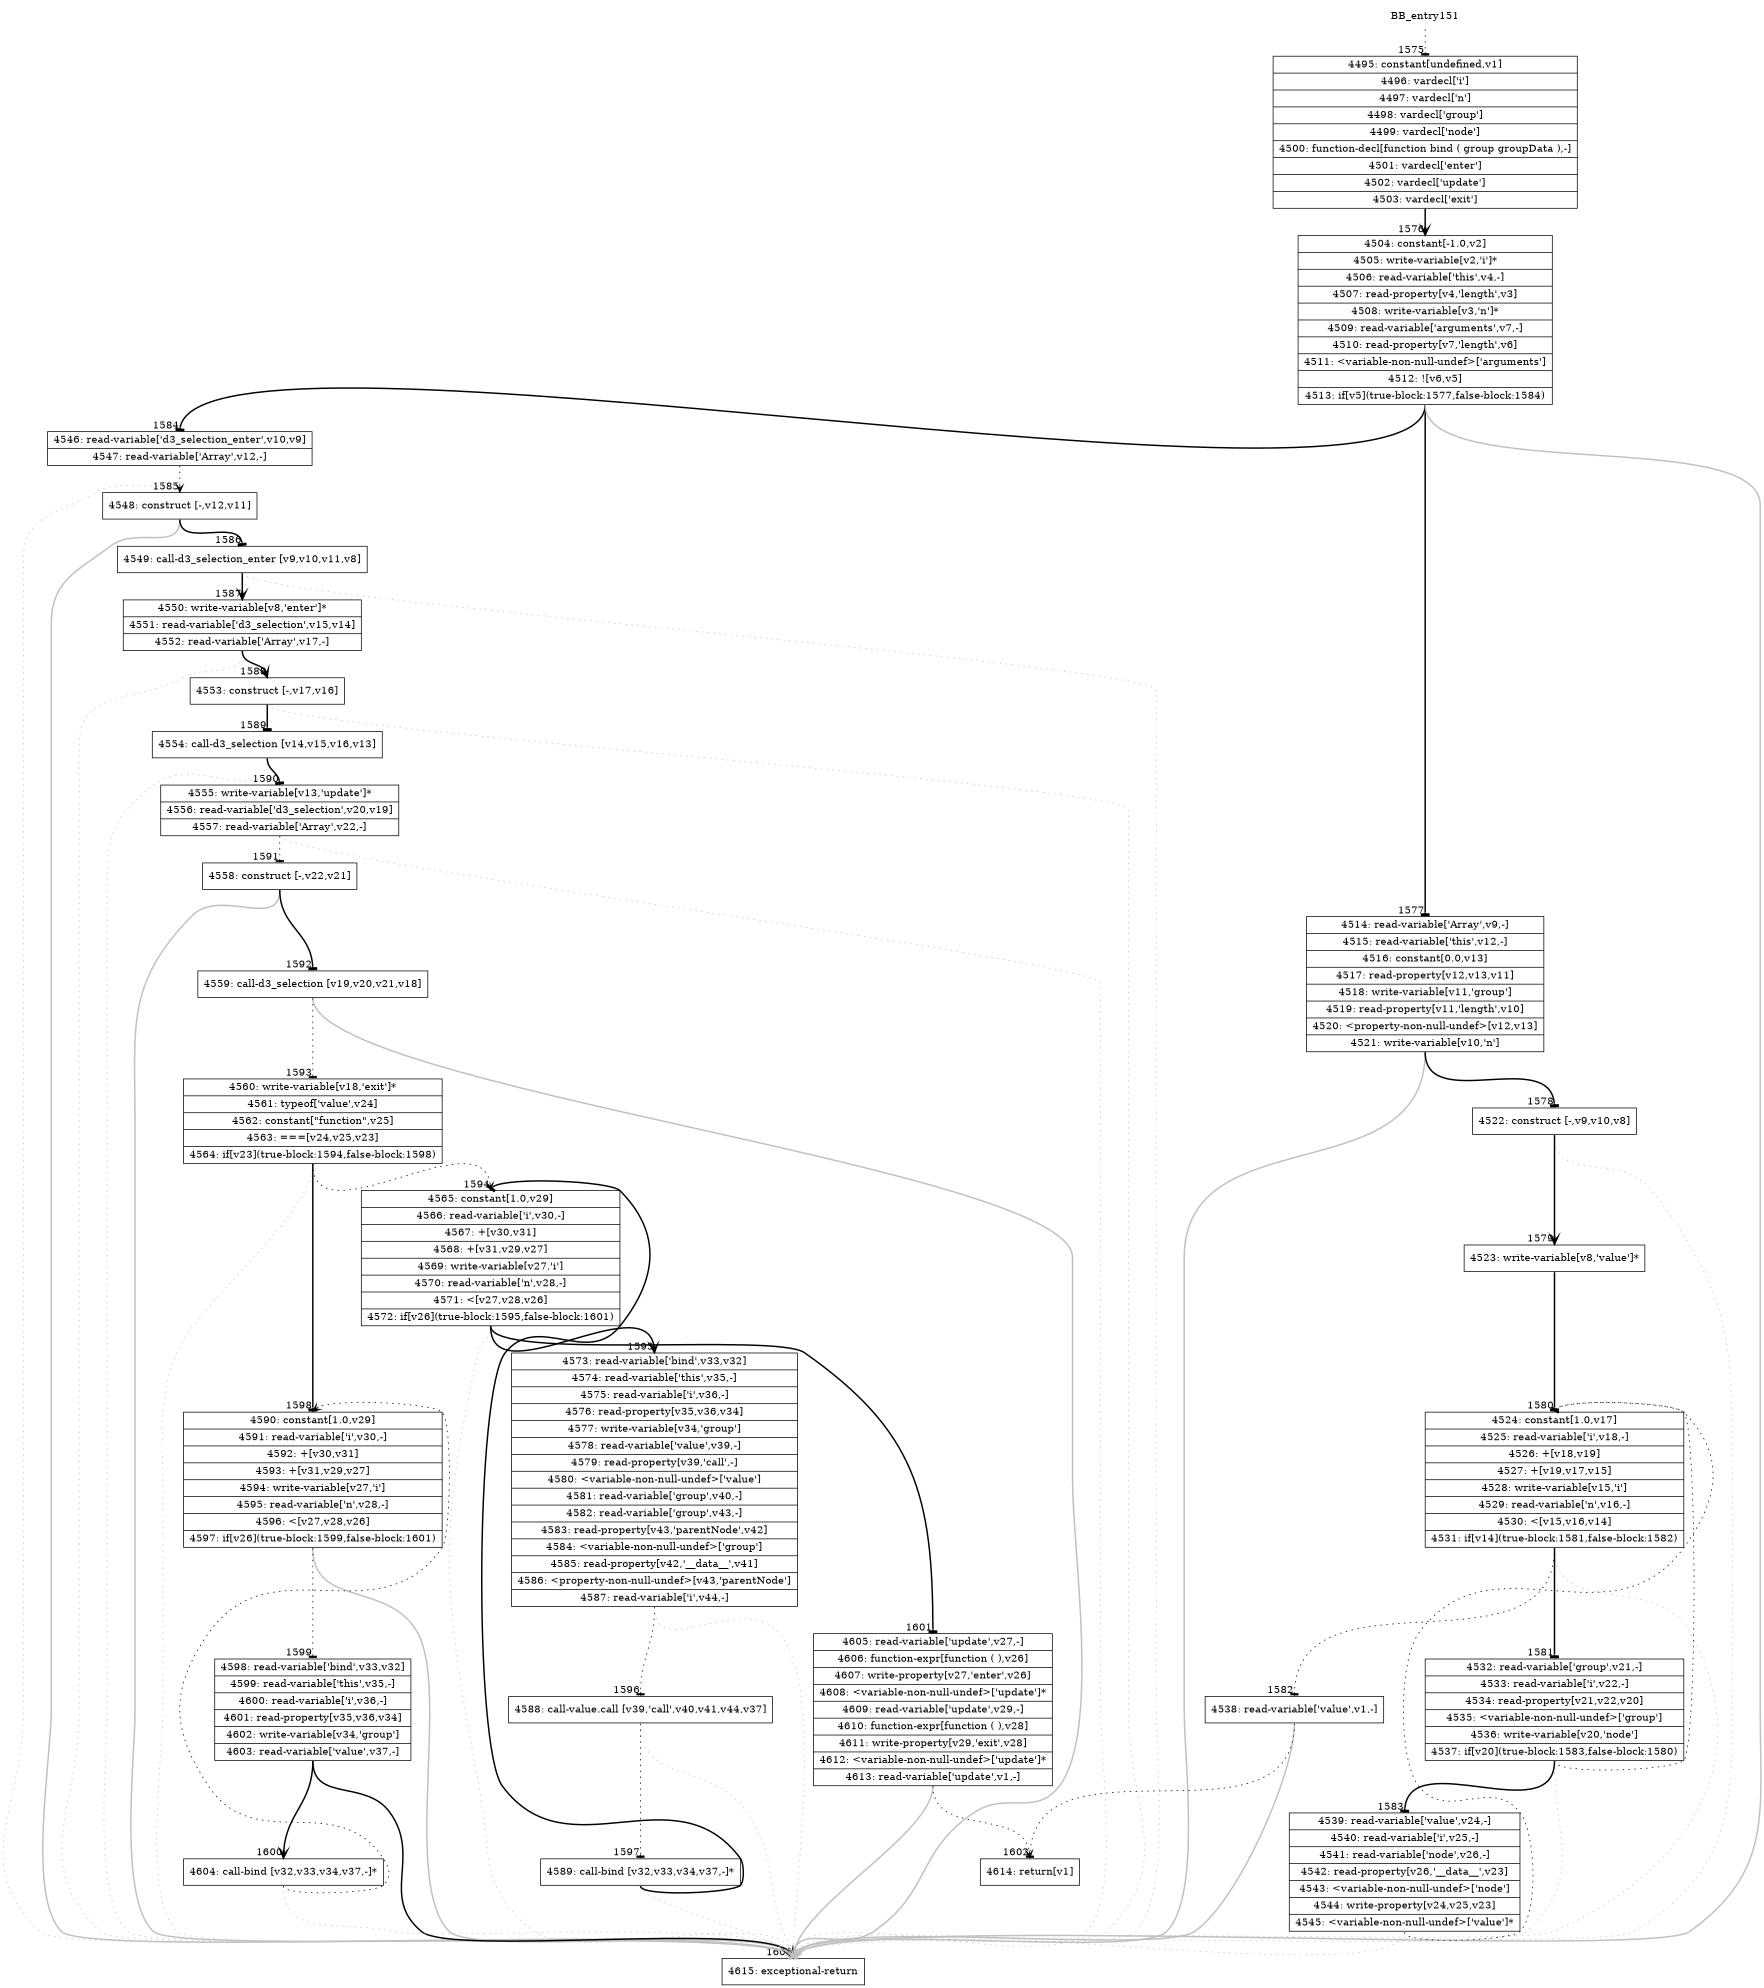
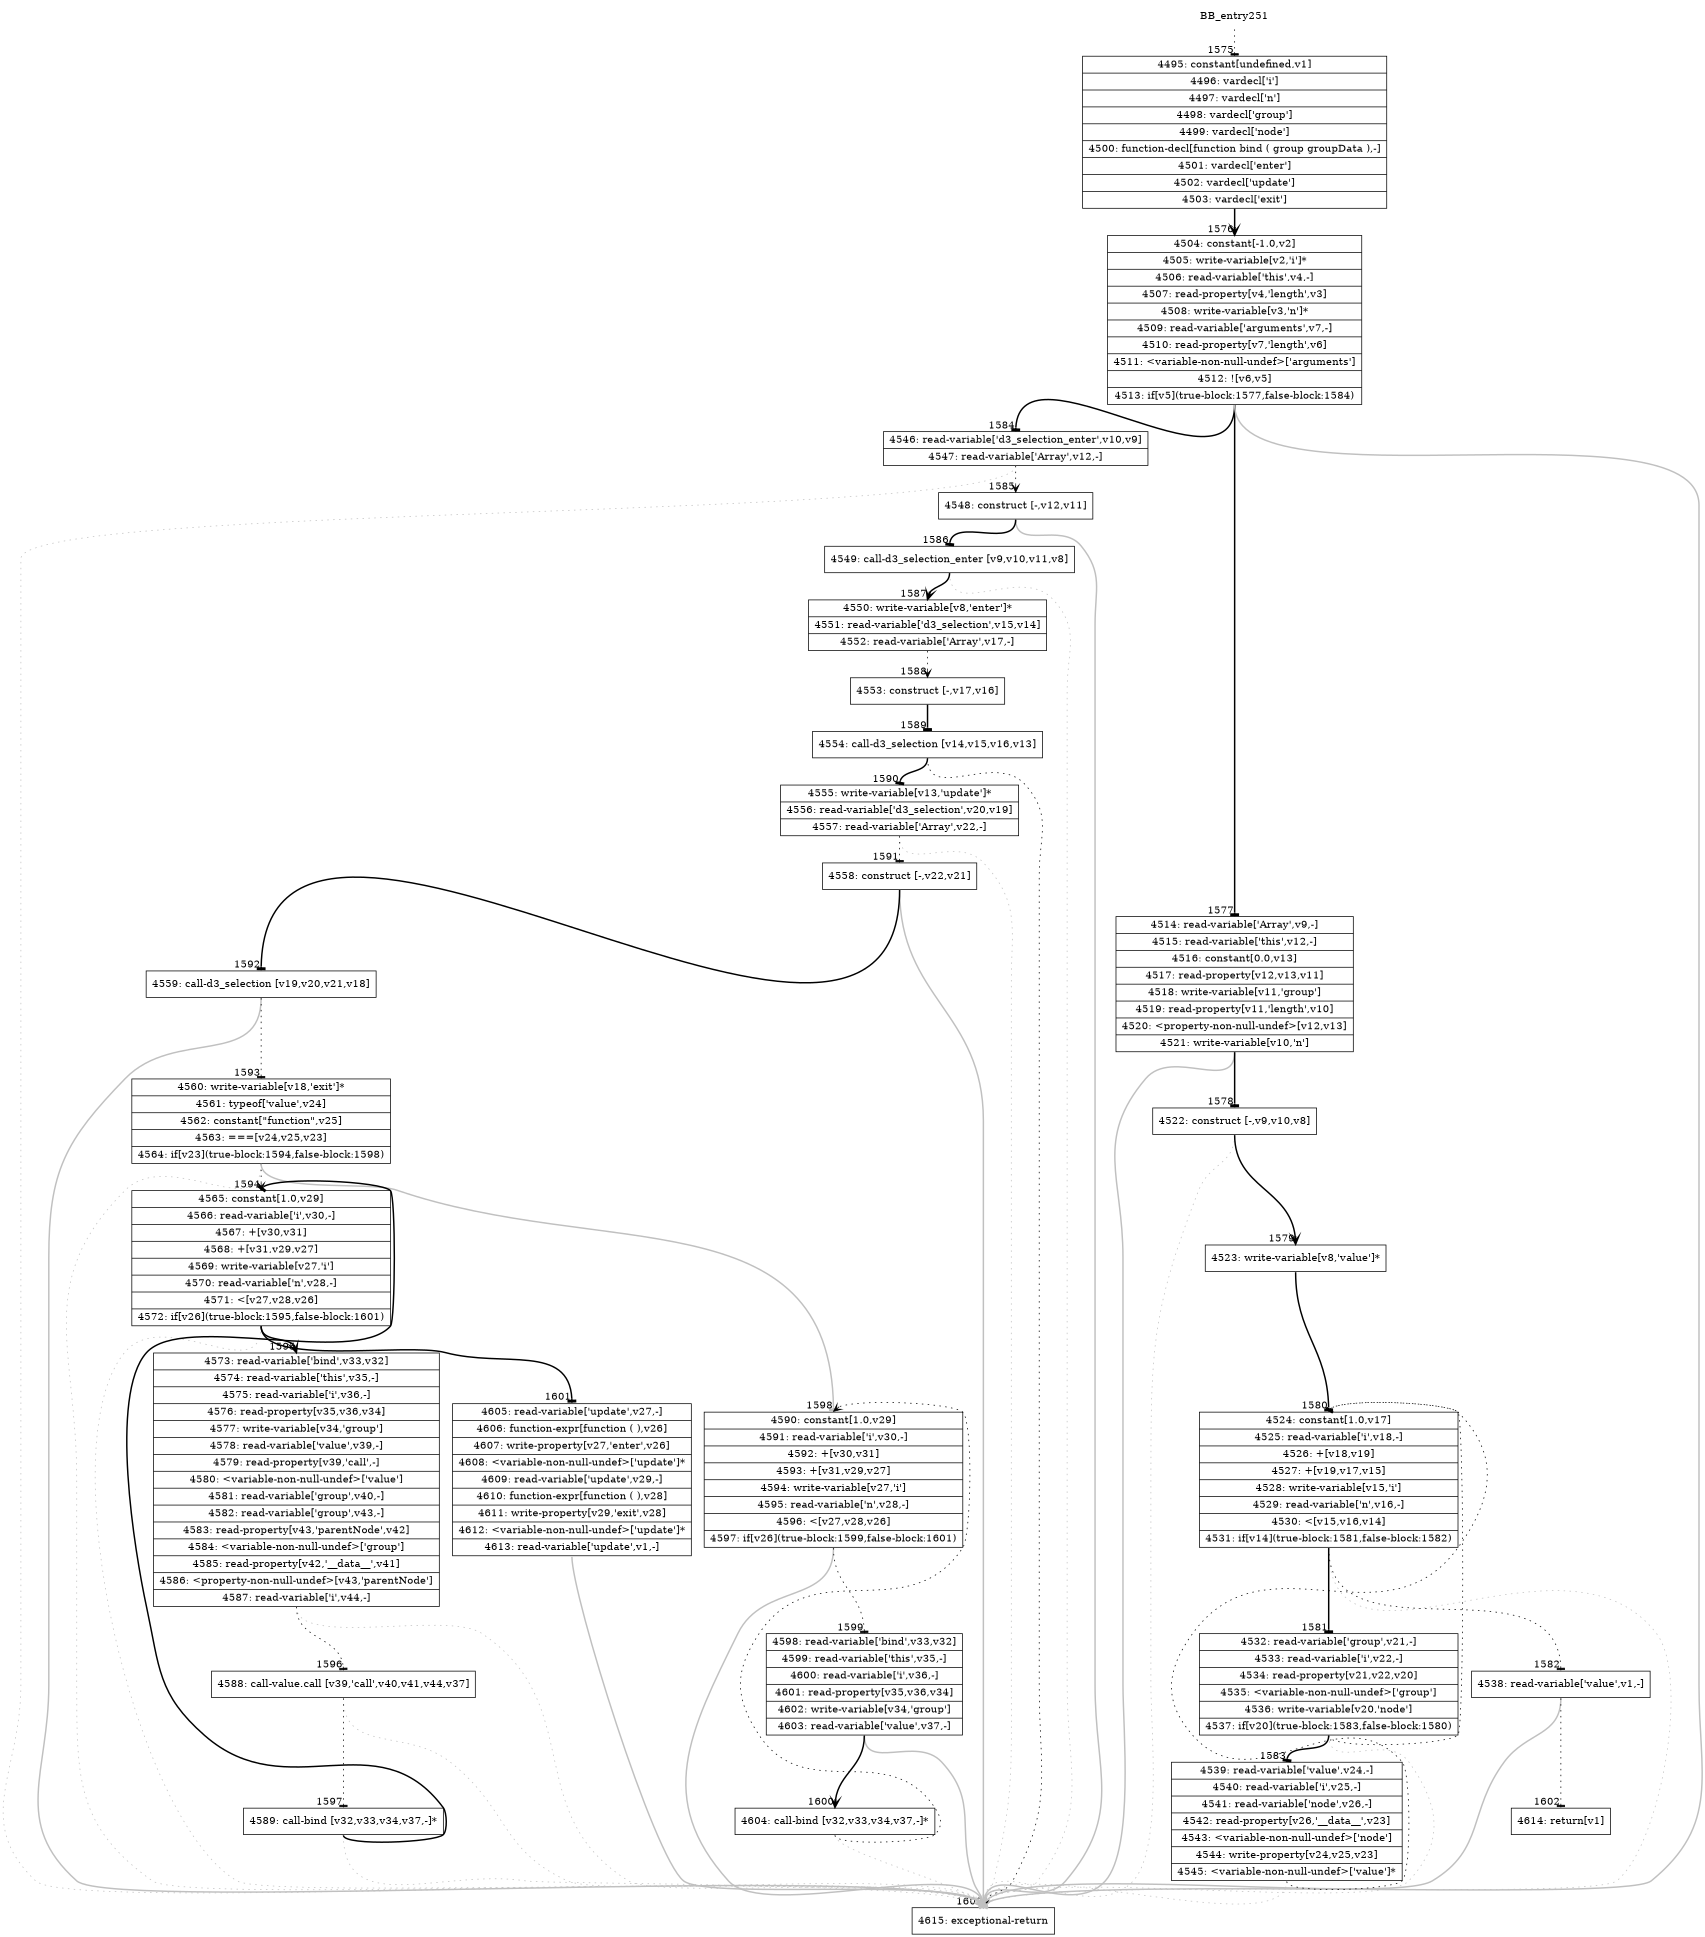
node "BB_entry151": label "BB_entry151" -> "BB_entry251"
edge "4550: write-variable[v8,'enter']*" -> "4553: construct [-,v17,v16]": style bold -> dotted
edge "4553: construct [-,v17,v16]" -> "4615: exceptional-return": removed
edge "4560: write-variable[v18,'exit']*" -> "4590: constant[1.0,v29]": color black -> gray
edge "4550: write-variable[v8,'enter']*" -> "4615: exceptional-return": removed
edge "4554: call-d3_selection [v14,v15,v16,v13]" -> "4615: exceptional-return": color gray -> black
edge "4605: read-variable['update',v27,-]" -> "4614: return[v1]": removed
edge "4598: read-variable['bind',v33,v32]" -> "4615: exceptional-return": color black -> gray
